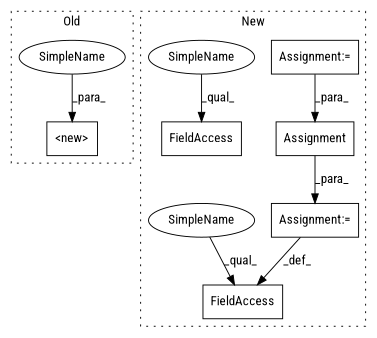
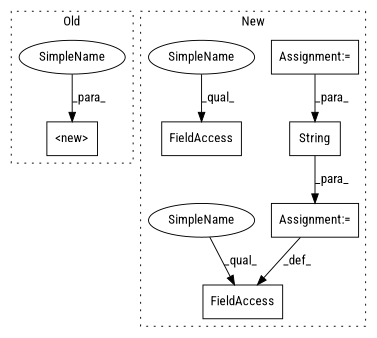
node "Assignment": label "Assignment" -> "String"
